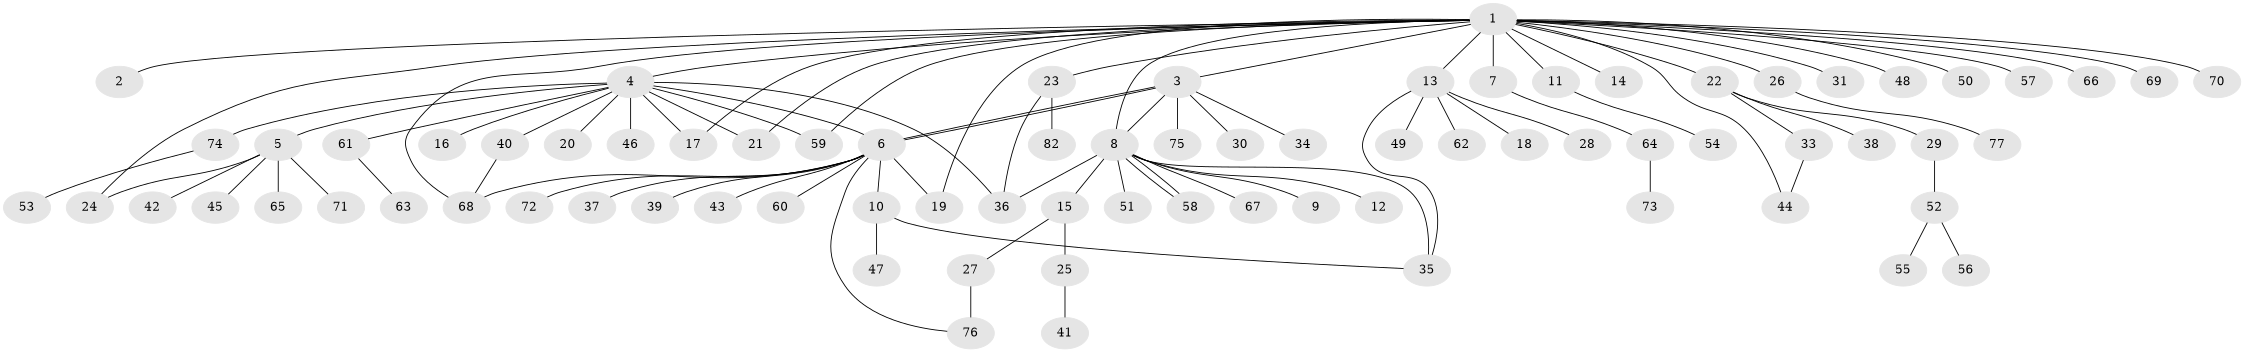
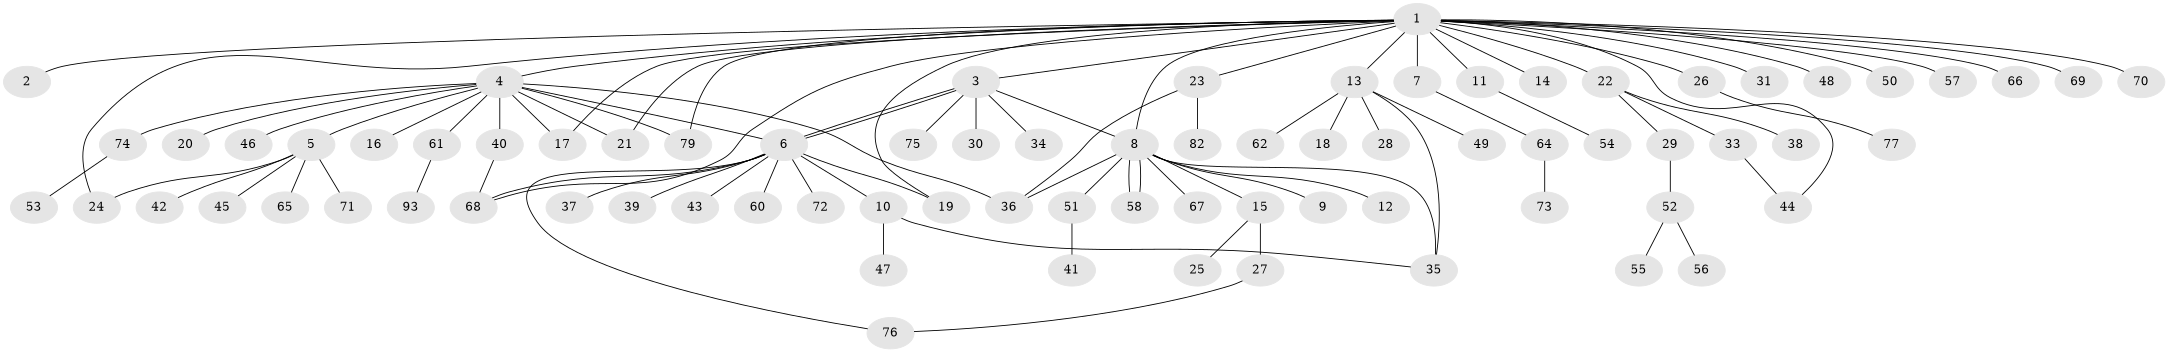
node "59": label "59" -> "79"
node "63": label "63" -> "93"
edge "25" -- "41": now "51" -- "41"
